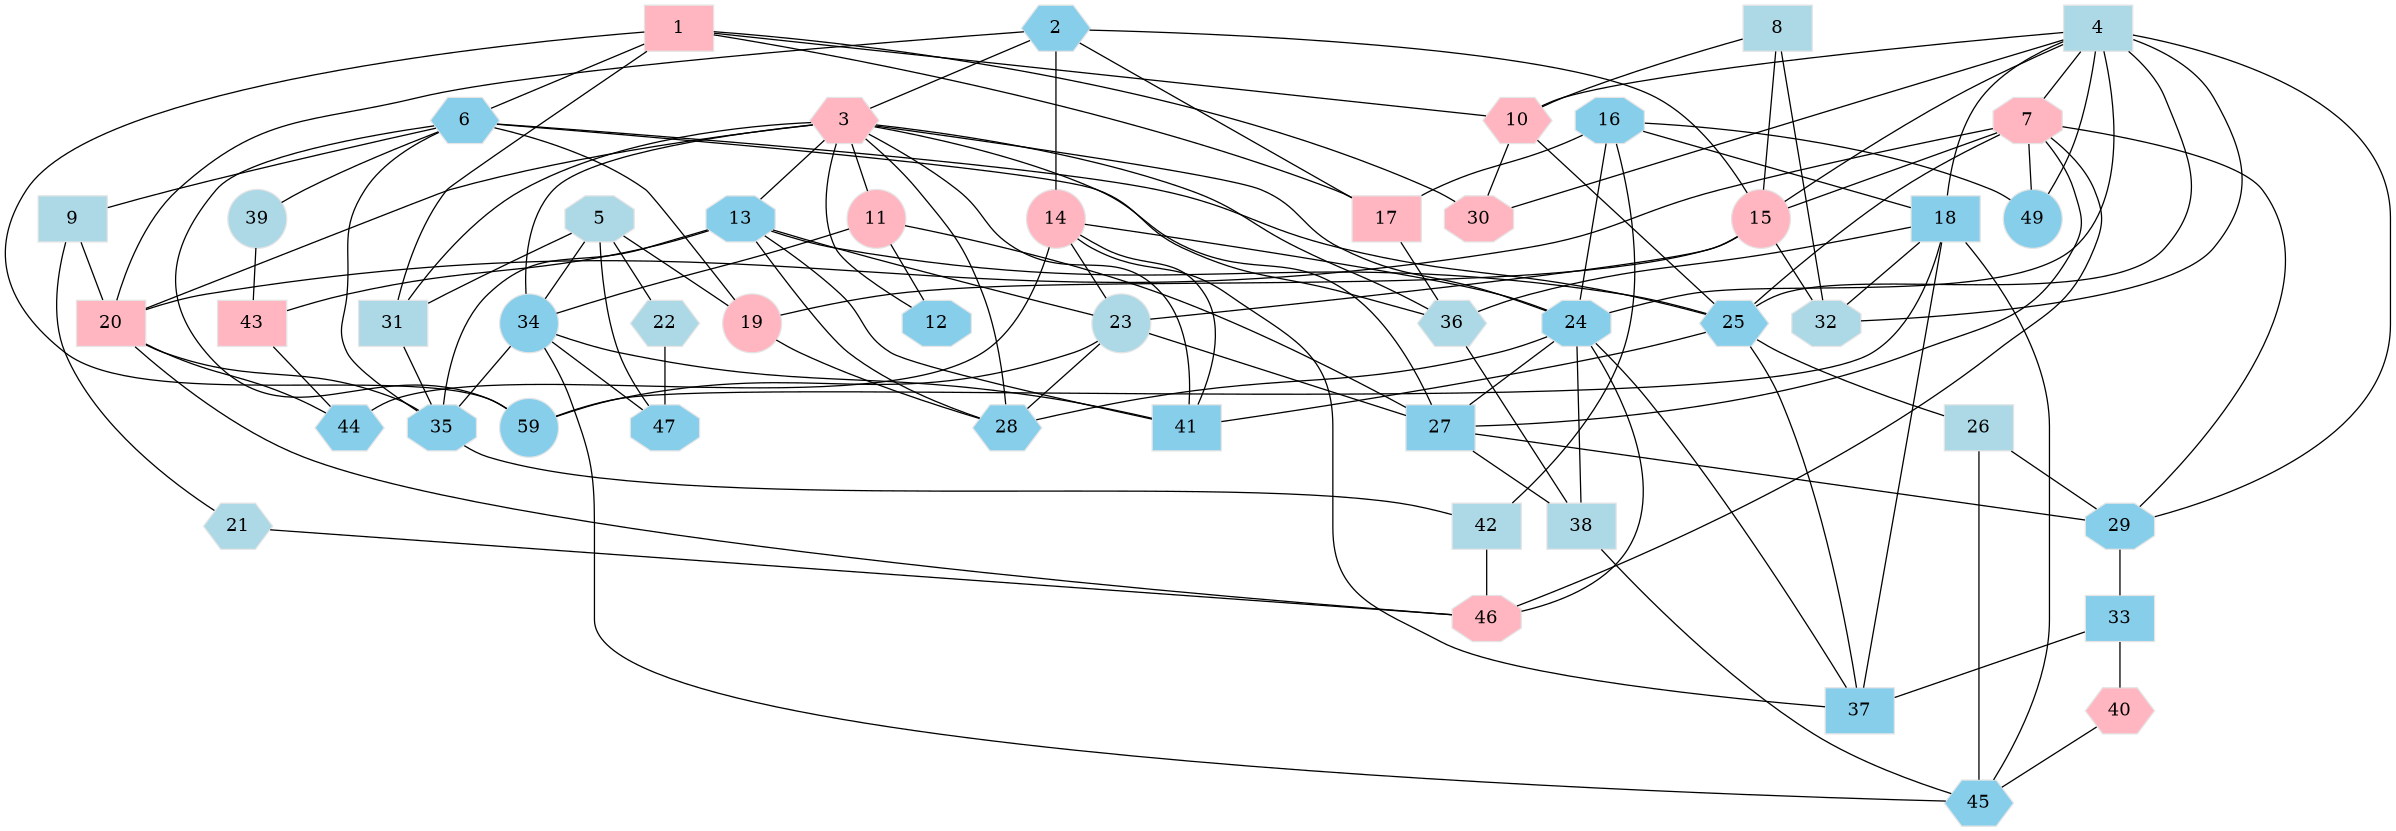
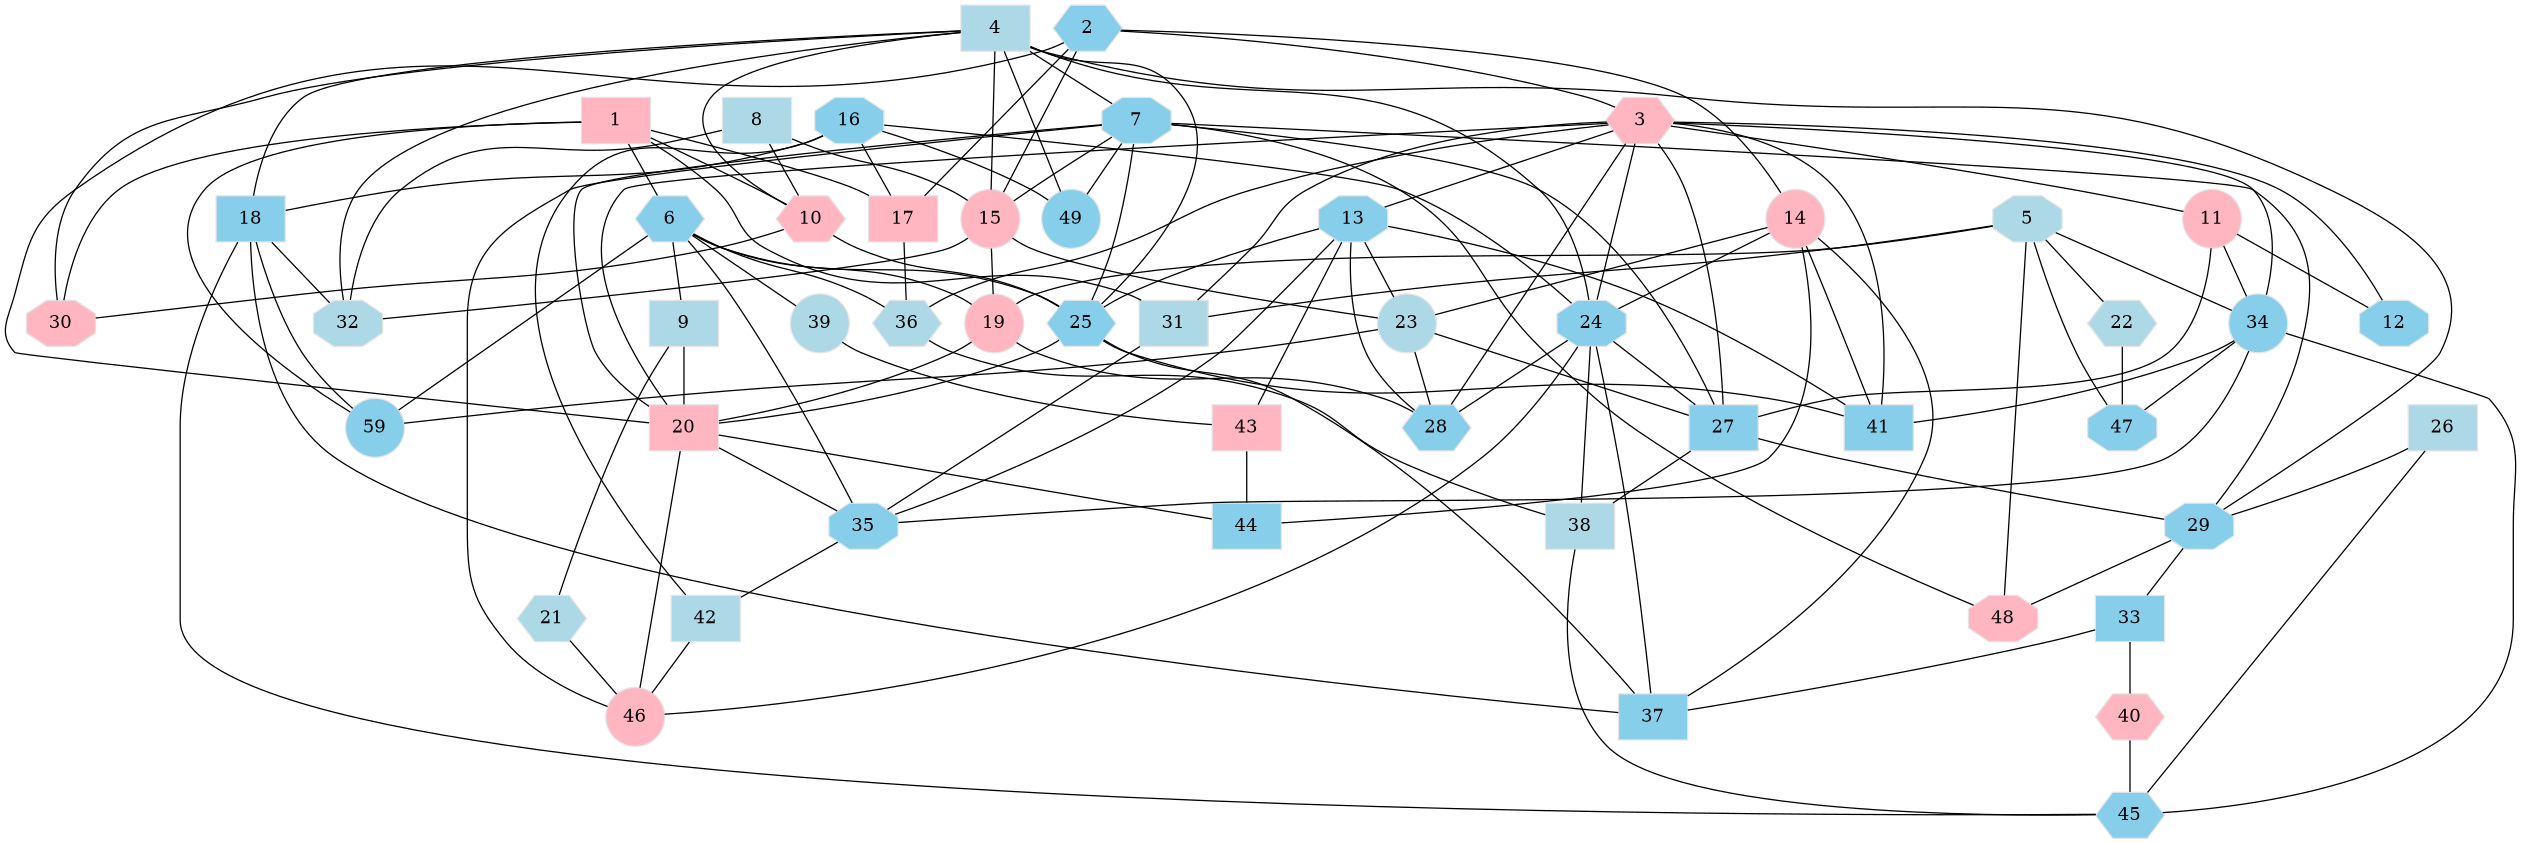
node "7": fillcolor lightpink -> skyblue
edge "18" -- "36": removed
edge "25" -- "26": now "25" -- "20"
edge "19" -- "20": added
node "44": shape hexagon -> box
node "46": shape octagon -> circle
node "48": added
